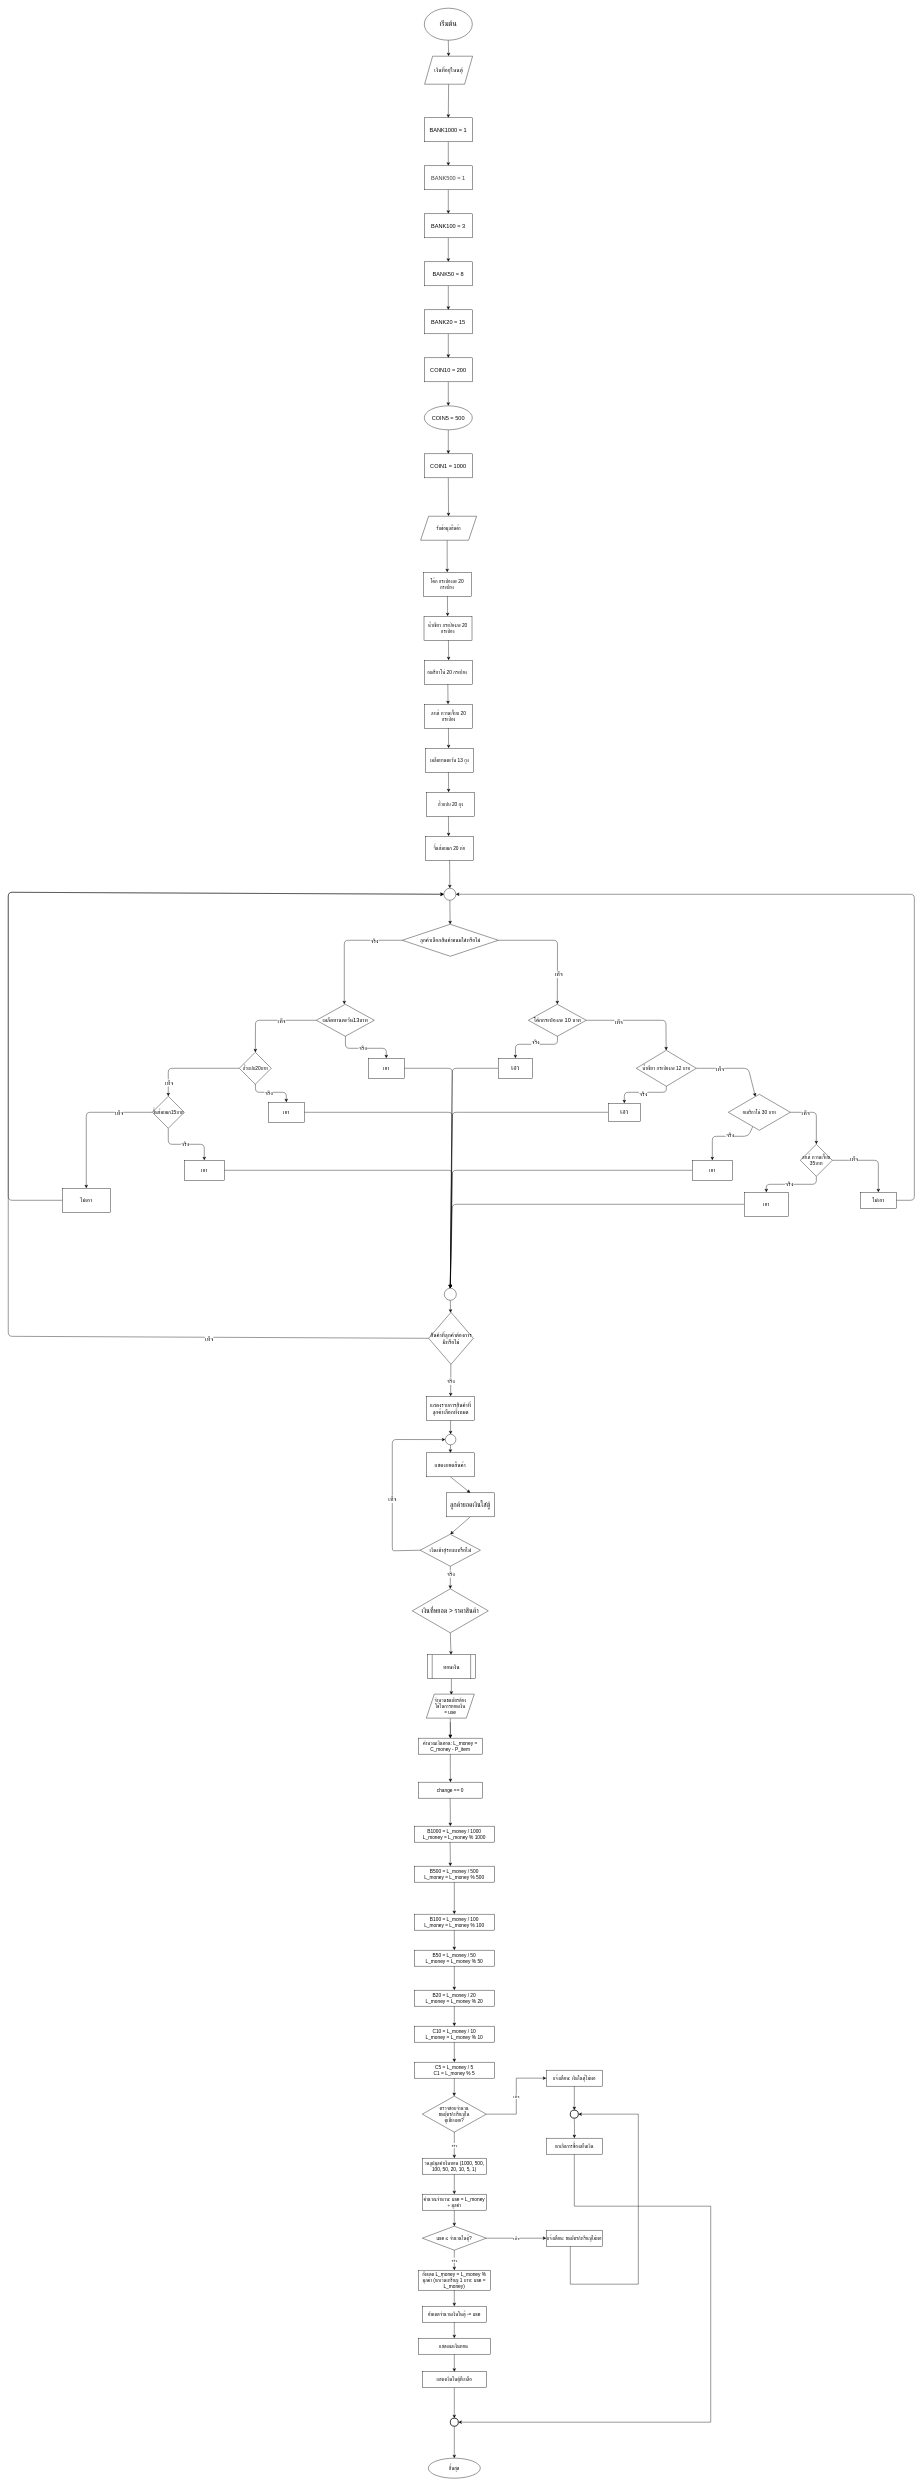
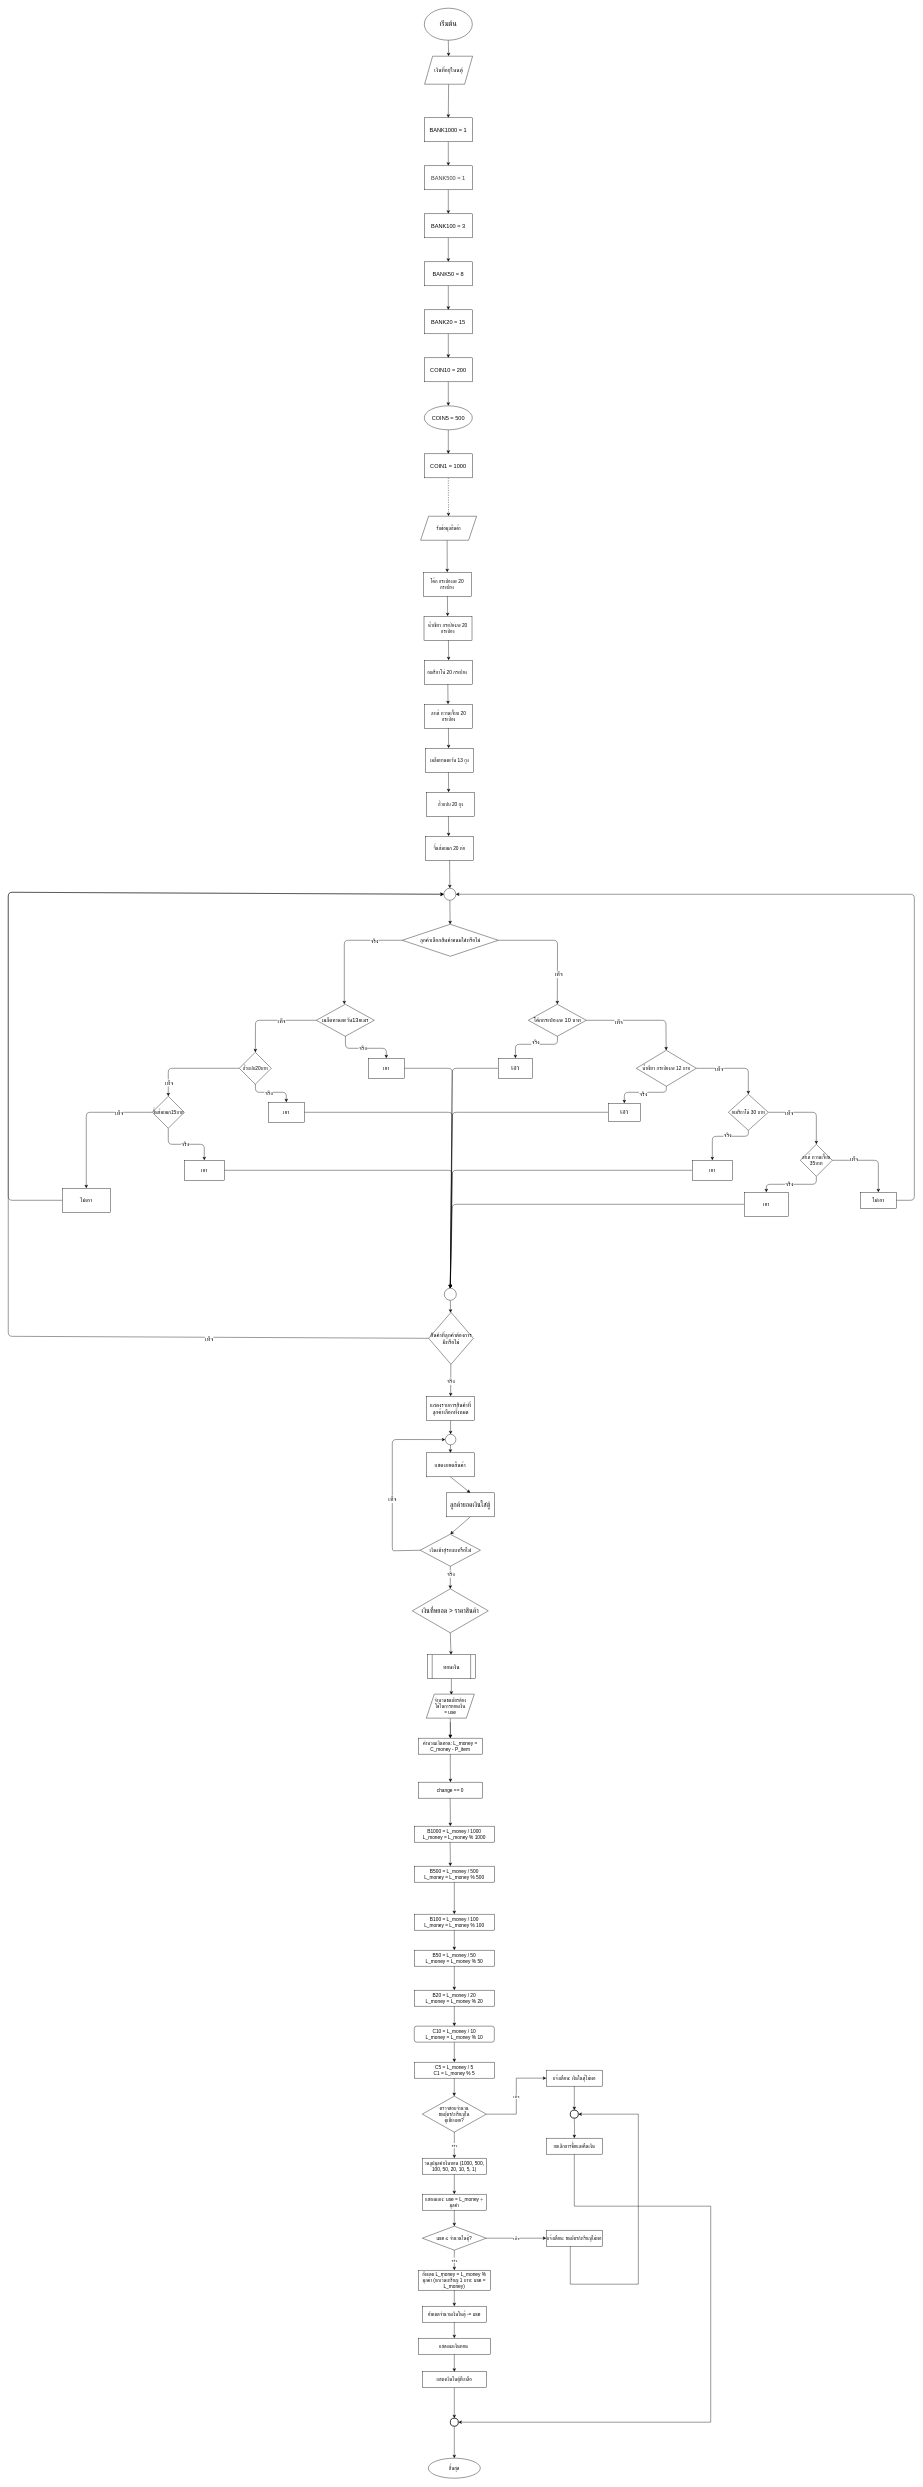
edge "COIN1 = 1000" -> "รับข้อมูลสินค้า": style solid -> dashed
node "เมล็ดทานตะวัน13บาท": label "เมล็ดทานตะวัน13บาท" -> "เมล็ดทานตะวัน13อเมร"
node "อเมริกาโน่ 30 บาท": size 62x36 -> 40x36
node "C10 = L_money / 10 L_money = L_money % 10": shape rectangle -> rounded rectangle
node "ยกเลิกการซื้องละืนเงิน": label "ยกเลิกการซื้องละืนเงิน" -> "ยกเลิกการซื้อและคืนเงิน"
node "คำนวณจำนวน: use = L_money ÷ มูลค่า": label "คำนวณจำนวน: use = L_money ÷ มูลค่า" -> "แสดงผลเง: use = L_money ÷ มูลค่า"
